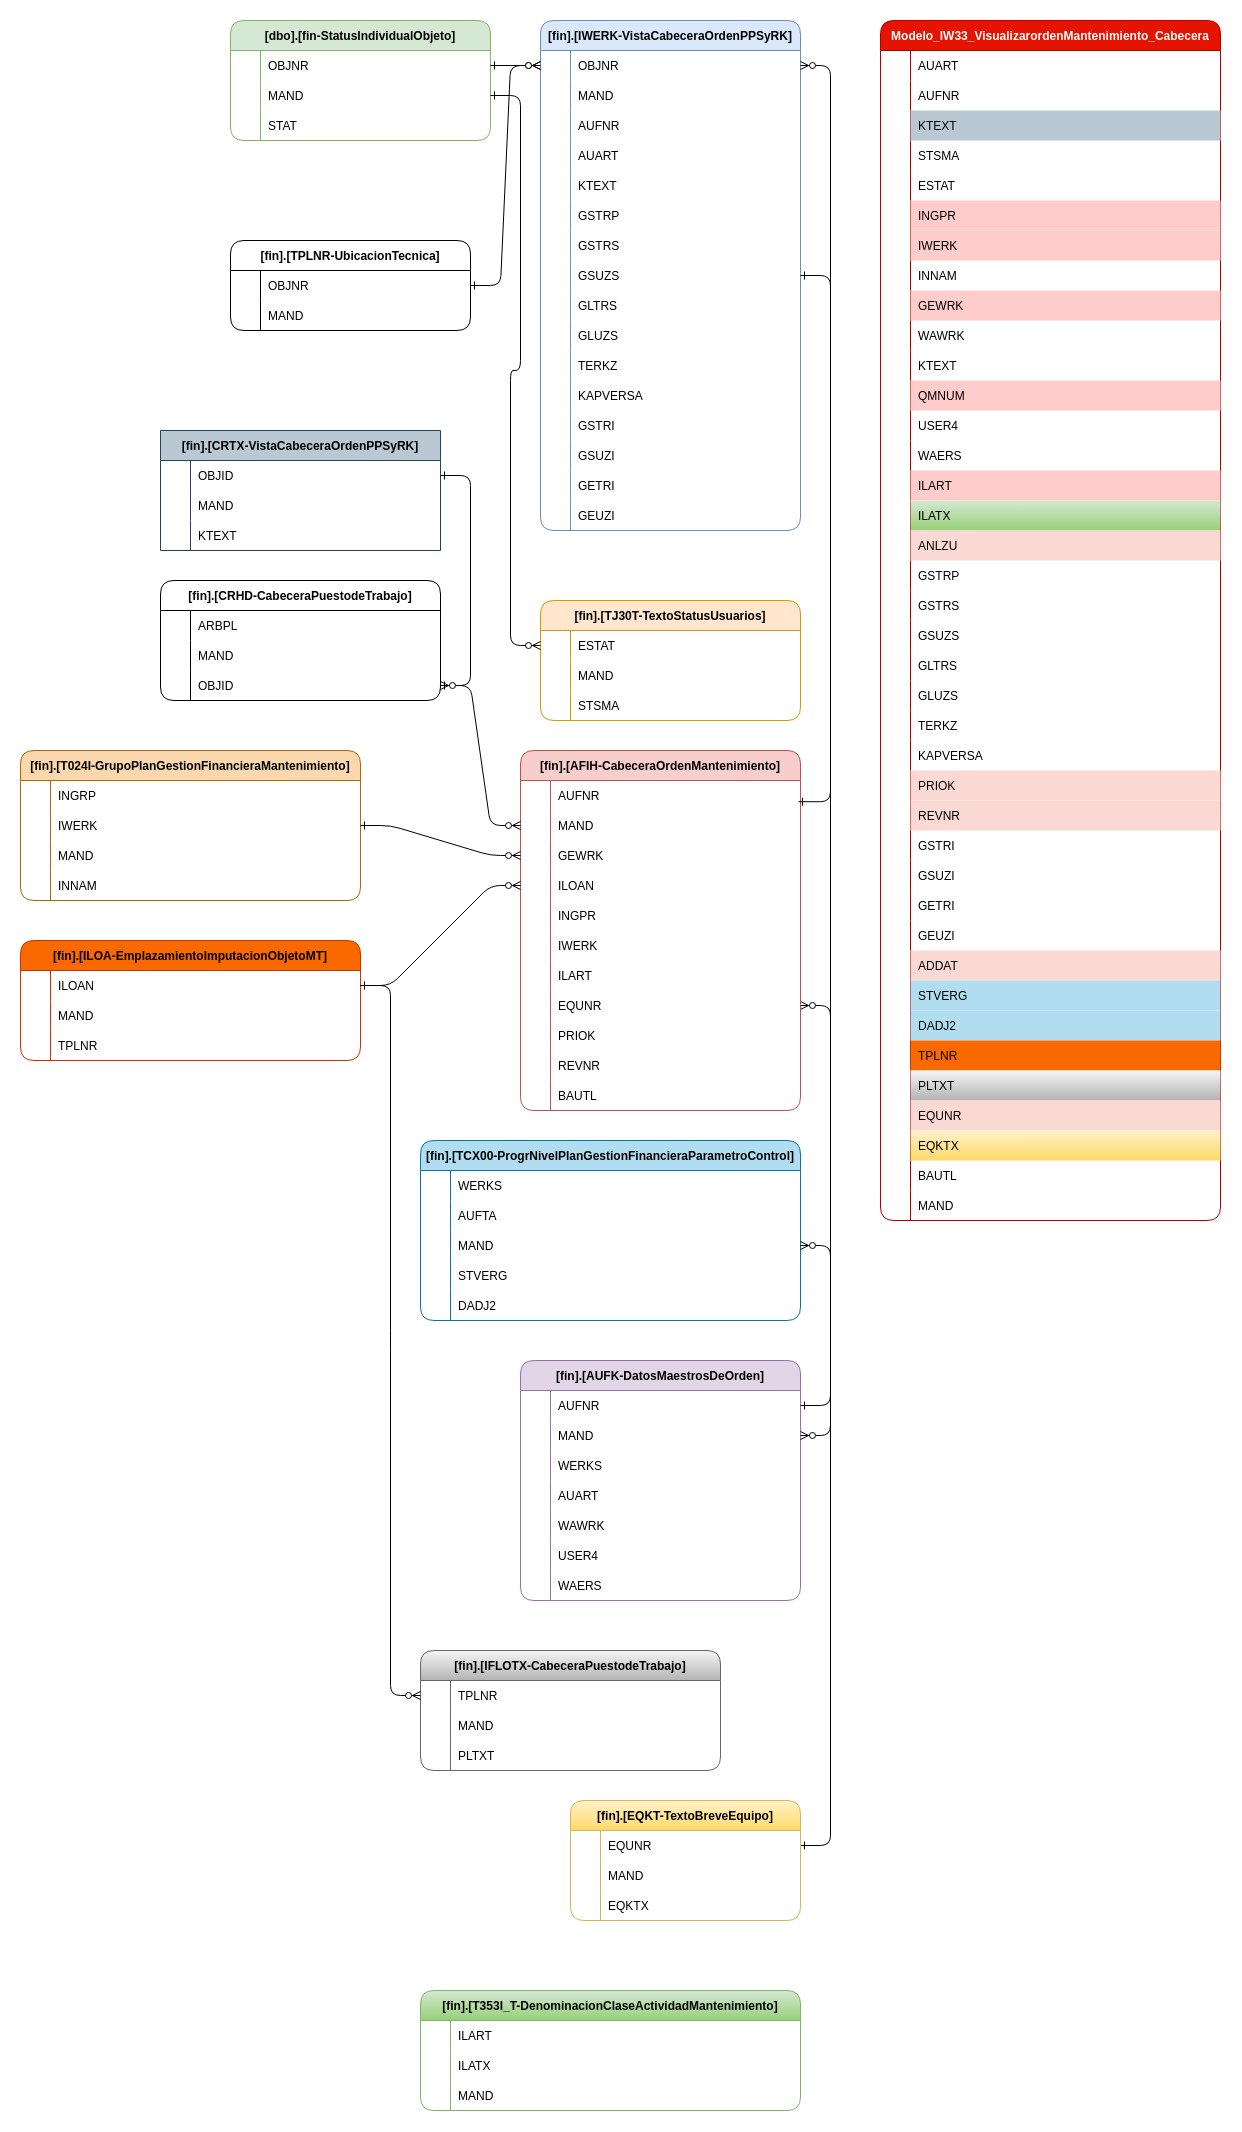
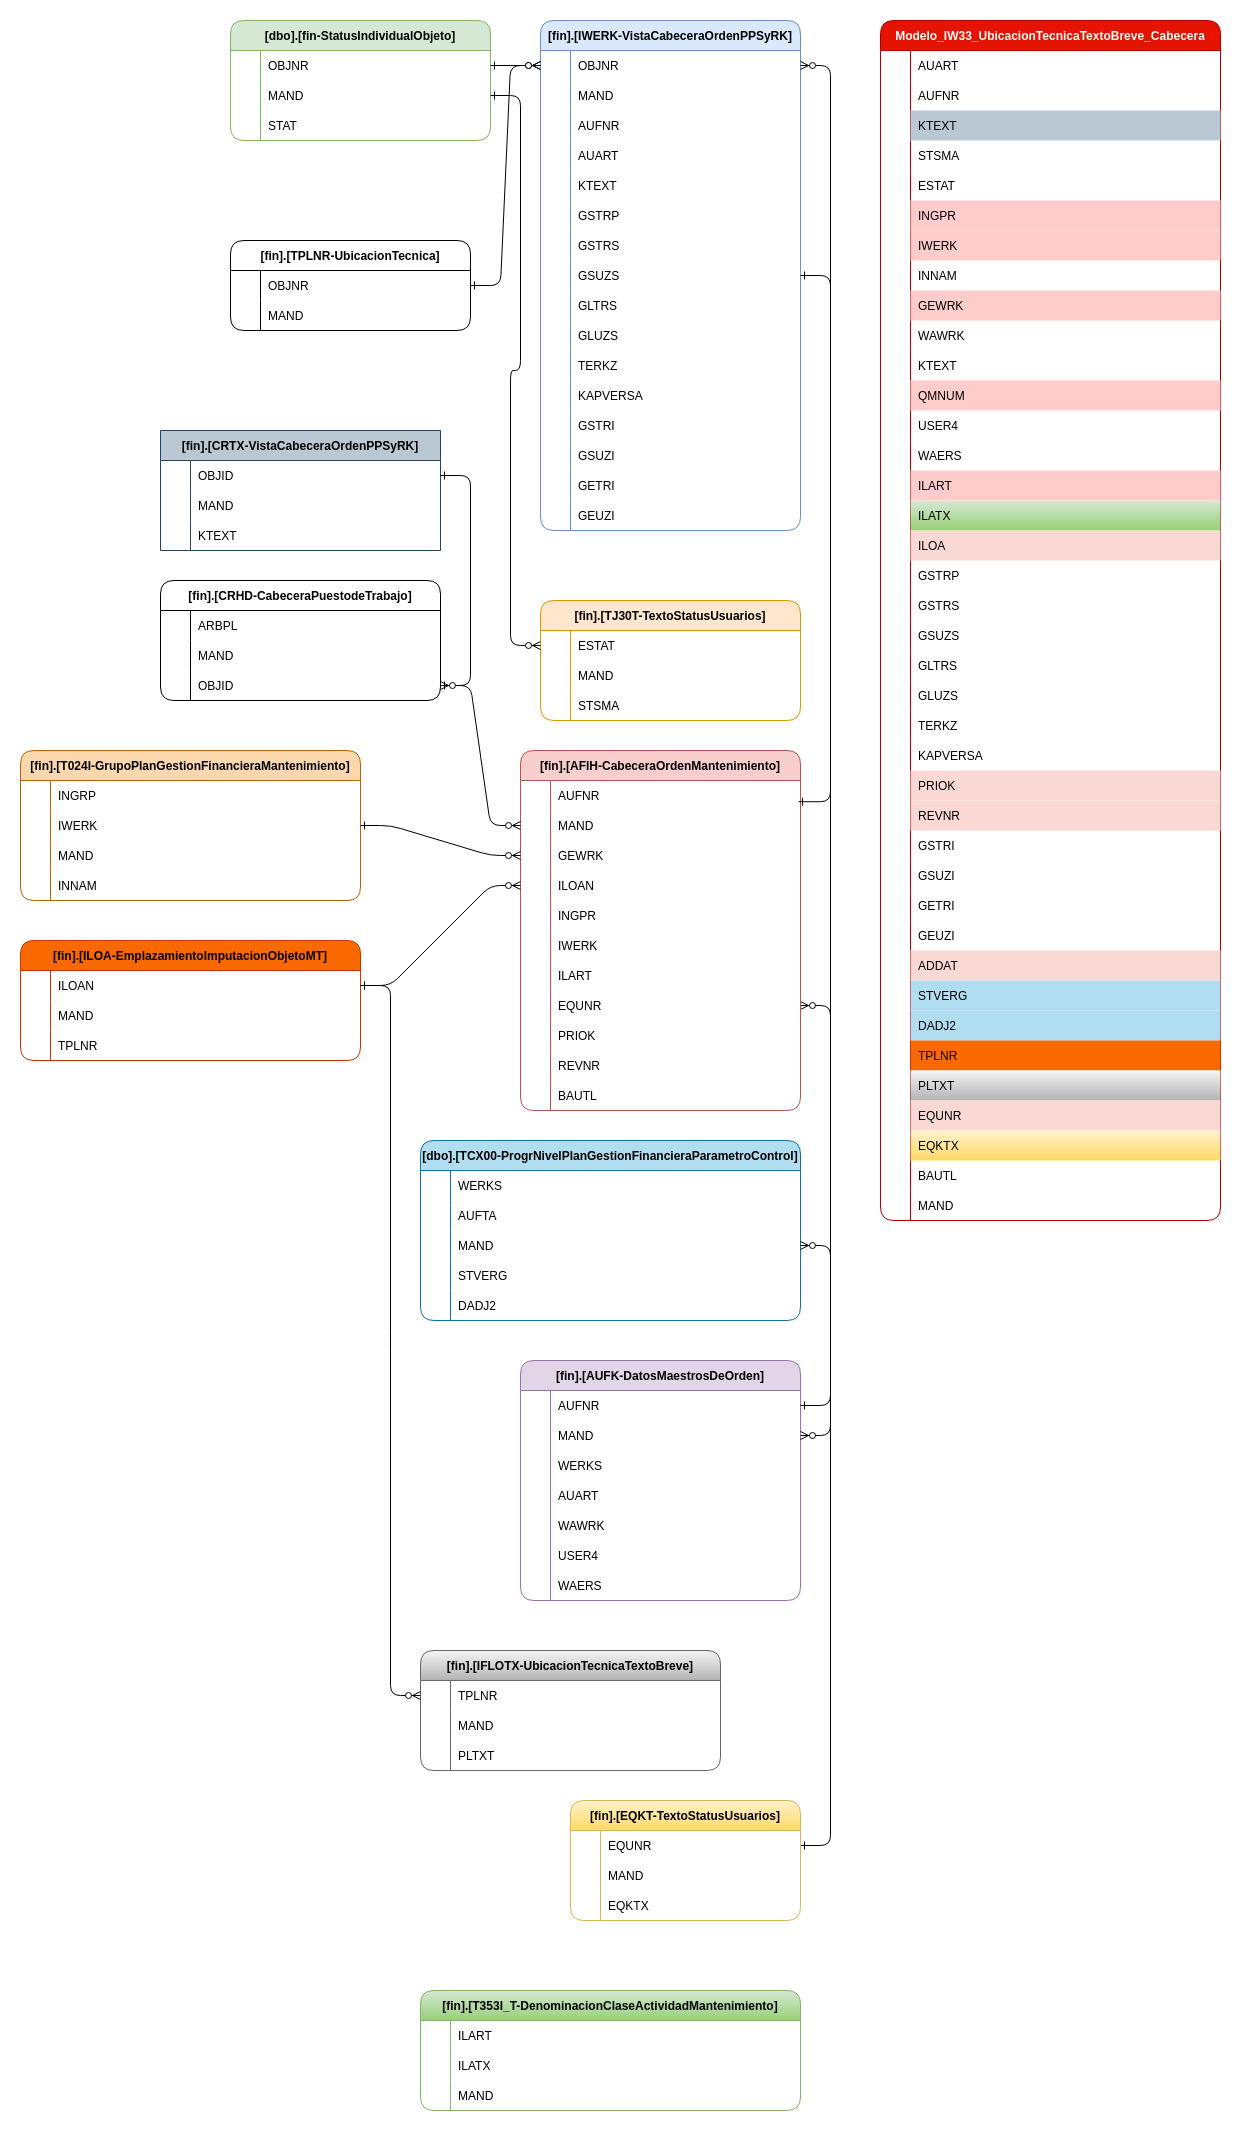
node "Modelo_IW33_VisualizarordenMantenimiento_Cabecera": label "Modelo_IW33_VisualizarordenMantenimiento_Cabecera" -> "Modelo_IW33_UbicacionTecnicaTextoBreve_Cabecera"
node "ANLZU": label "ANLZU" -> "ILOA"
node "[fin].[TCX00-ProgrNivelPlanGestionFinancieraParametroControl]": label "[fin].[TCX00-ProgrNivelPlanGestionFinancieraParametroControl]" -> "[dbo].[TCX00-ProgrNivelPlanGestionFinancieraParametroControl]"
node "[fin].[IFLOTX-CabeceraPuestodeTrabajo]": label "[fin].[IFLOTX-CabeceraPuestodeTrabajo]" -> "[fin].[IFLOTX-UbicacionTecnicaTextoBreve]"
node "[fin].[EQKT-TextoBreveEquipo]": label "[fin].[EQKT-TextoBreveEquipo]" -> "[fin].[EQKT-TextoStatusUsuarios]"
